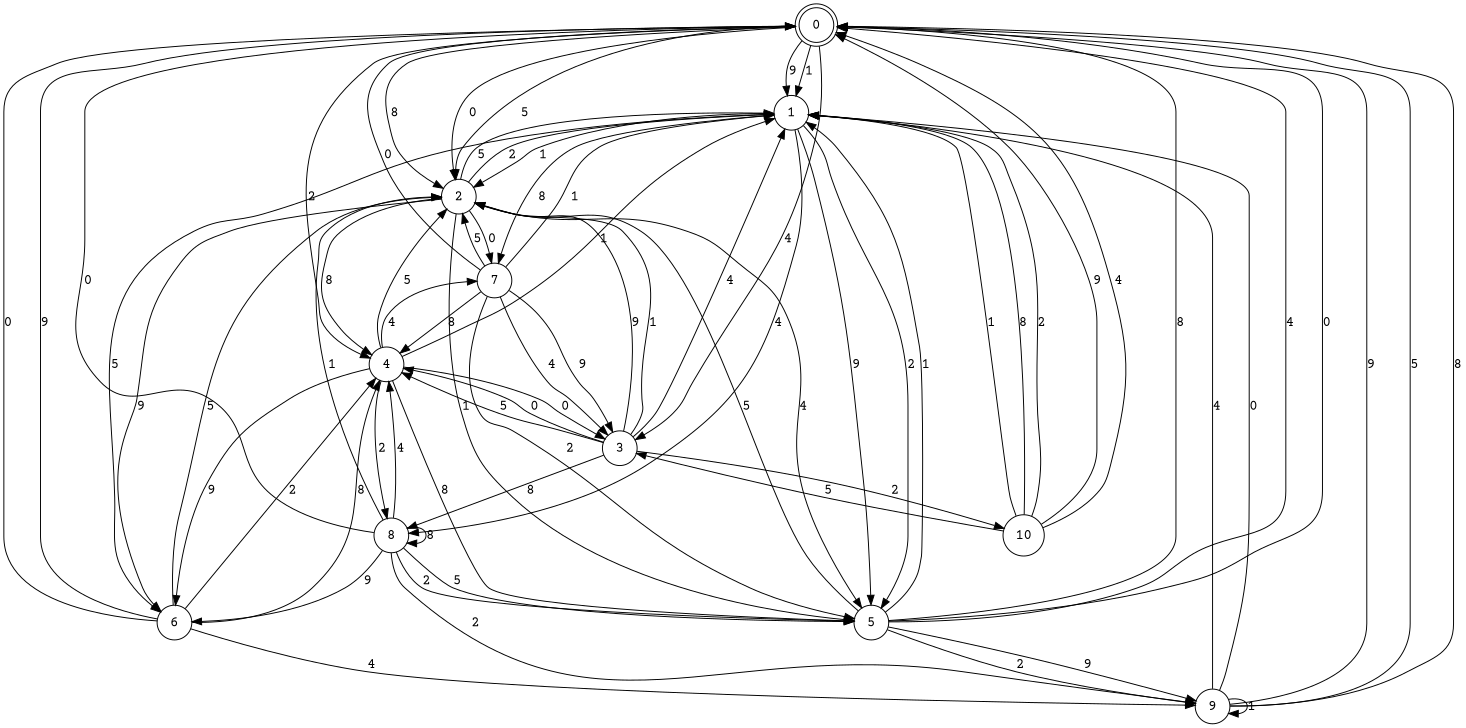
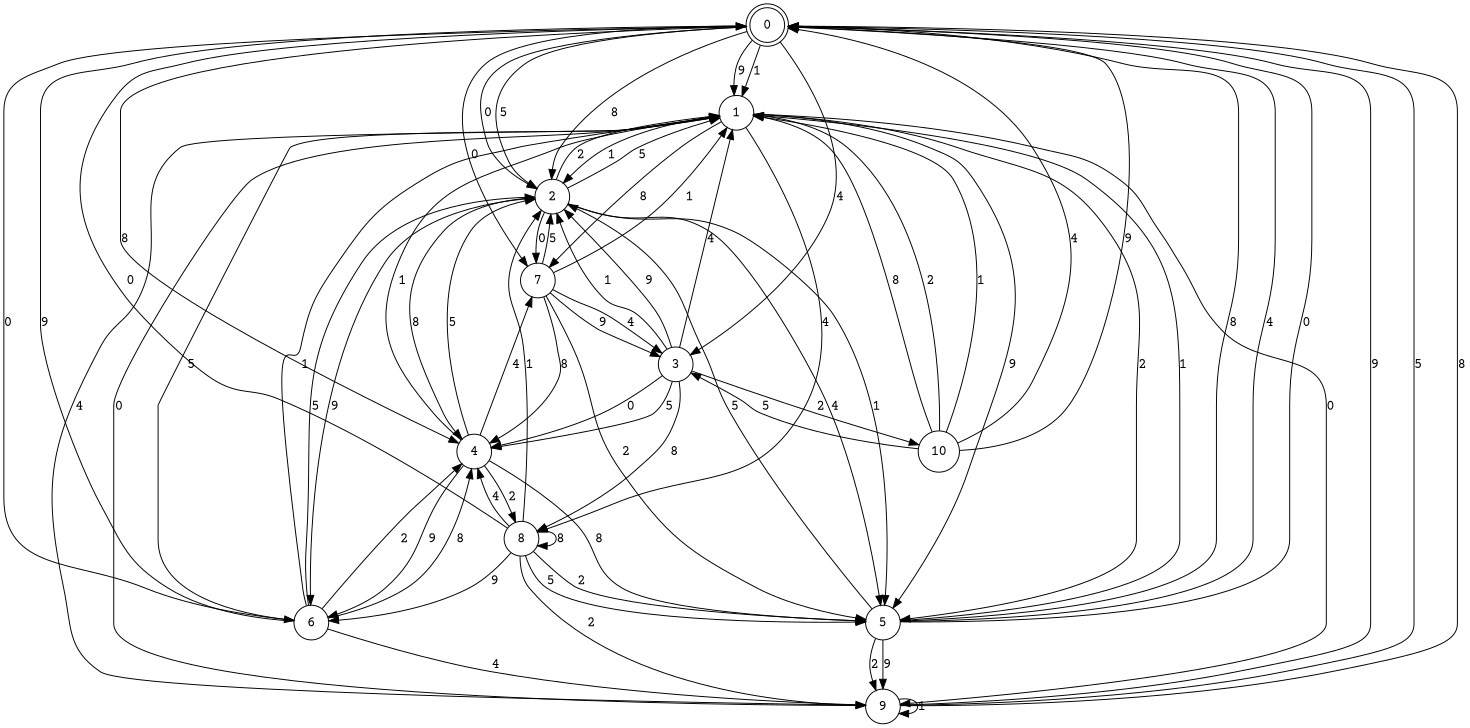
edge "7" -> "0": reversed
edge "0" -> "4": label "2" -> "8"
edge "6" -> "1": added, label "1"
edge "1" -> "9": added, label "0"
edge "4" -> "3": removed, label "0"
